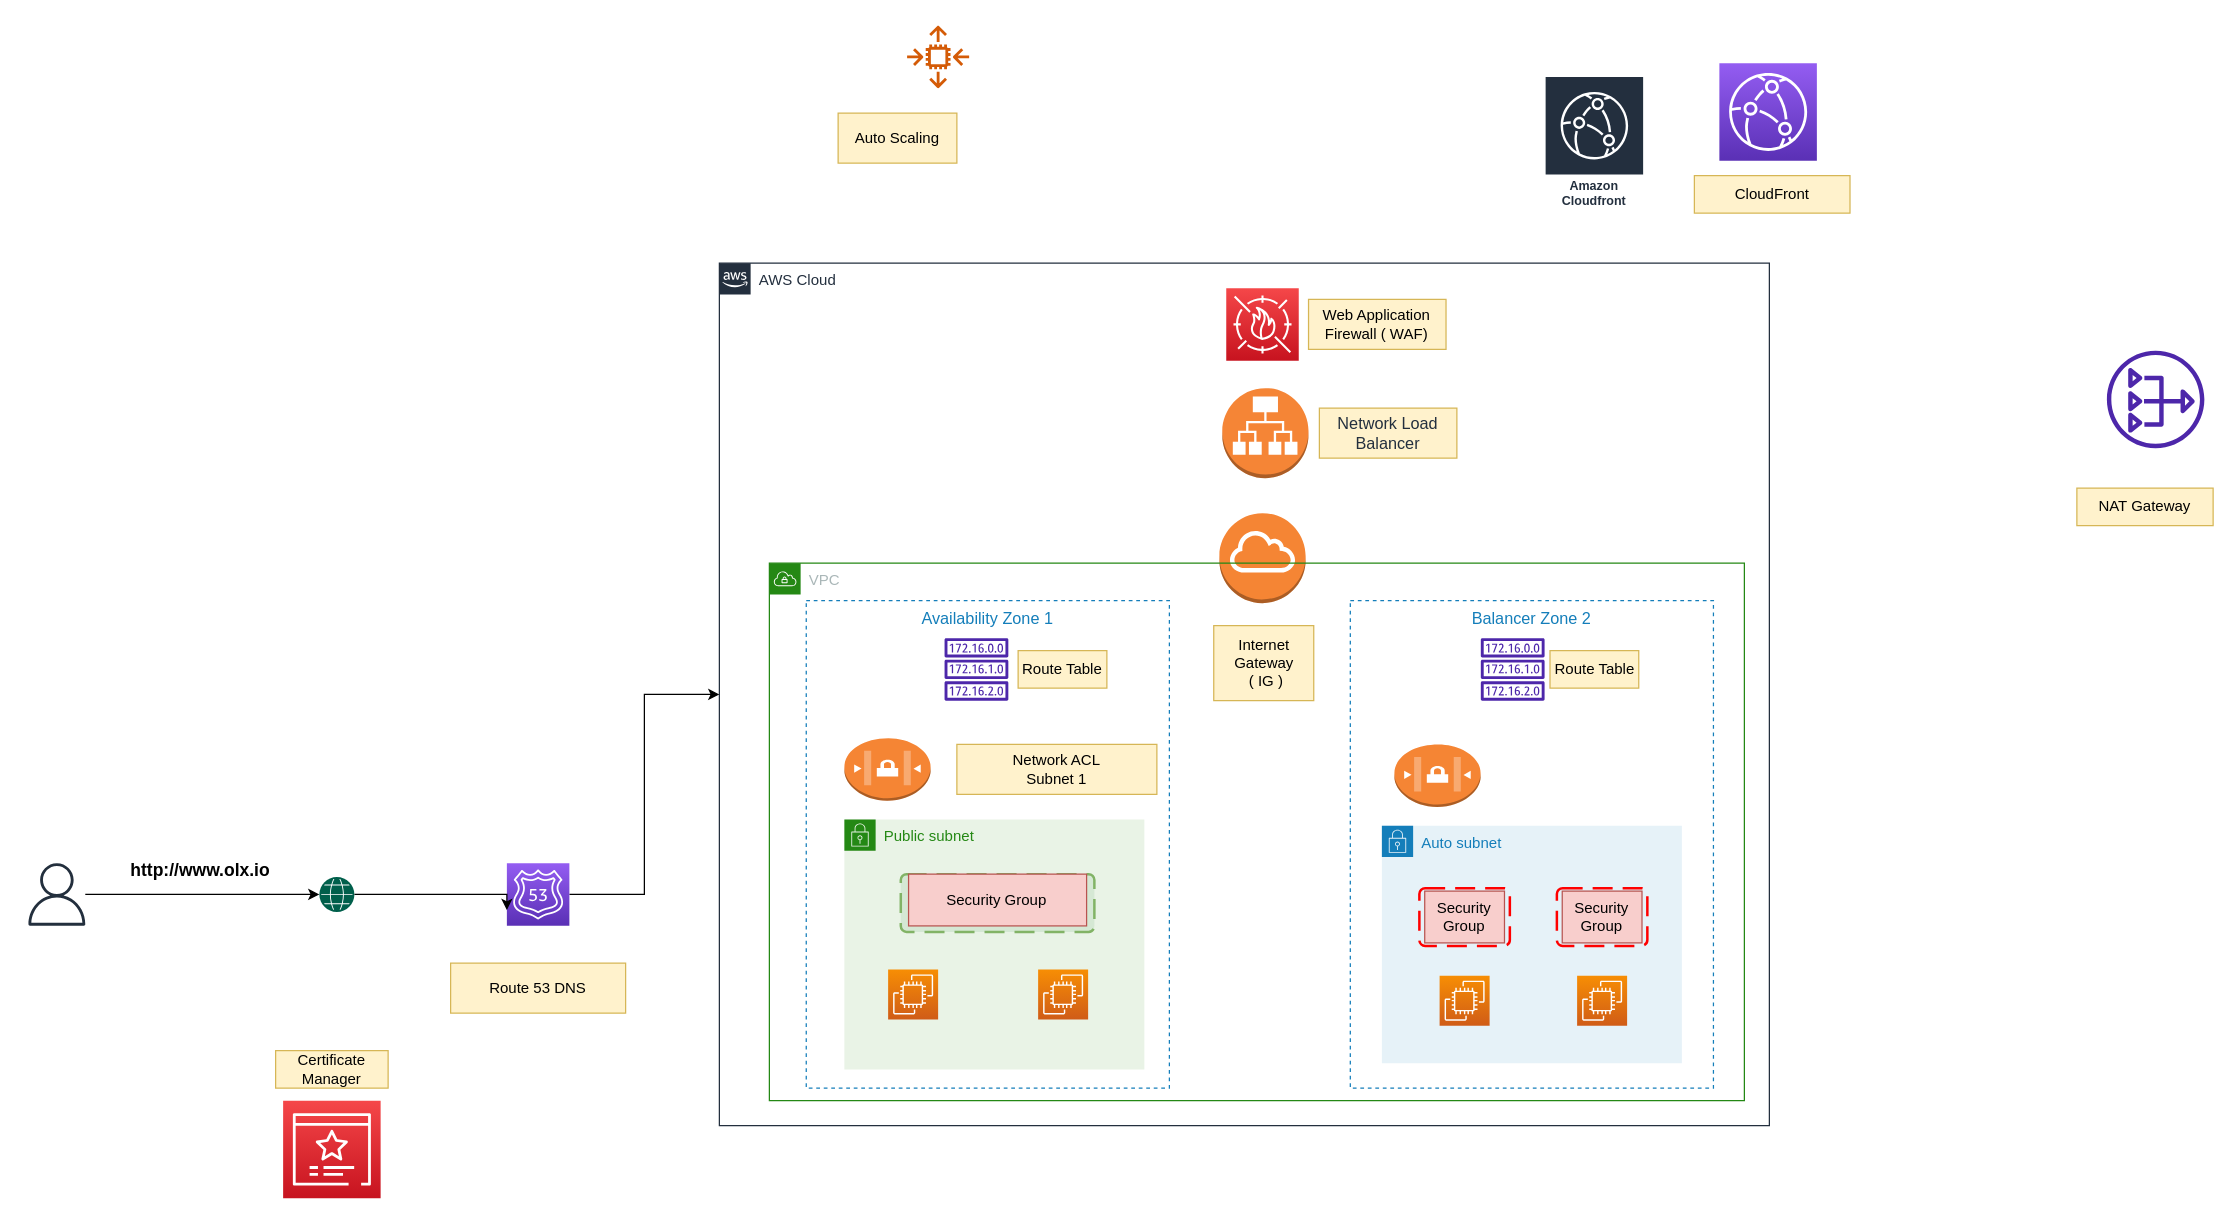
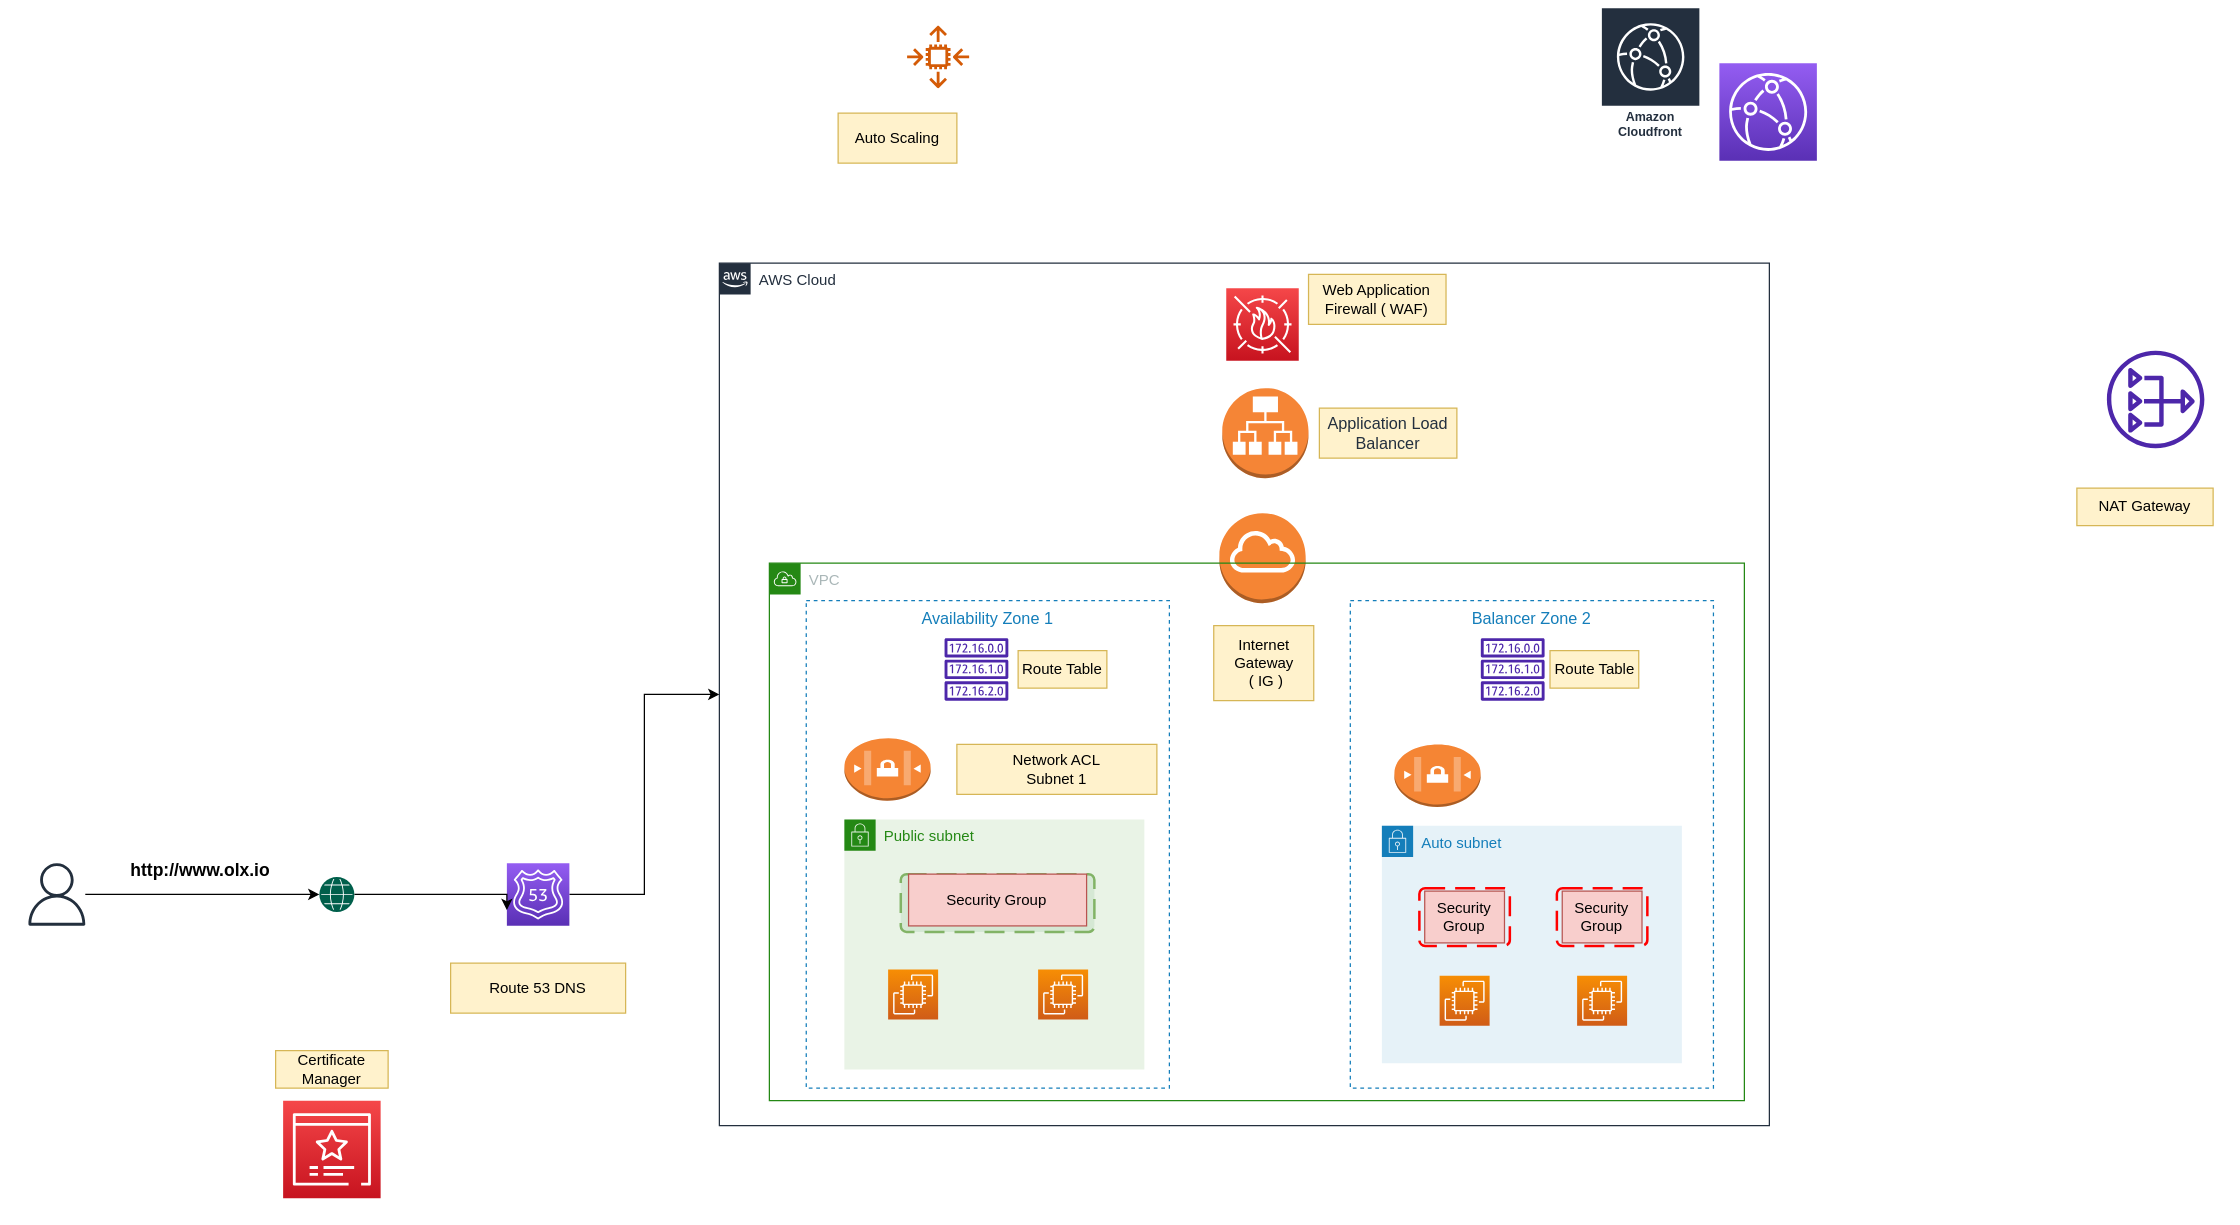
node "Amazon Cloudfront": moved (1594, 144) -> (1651, 76)
node "CloudFront": removed
node "Web Application Firewall ( WAF)": moved (1377, 324) -> (1377, 299)
node "Network Load Balancer": label "Network Load Balancer" -> "Application Load Balancer"
